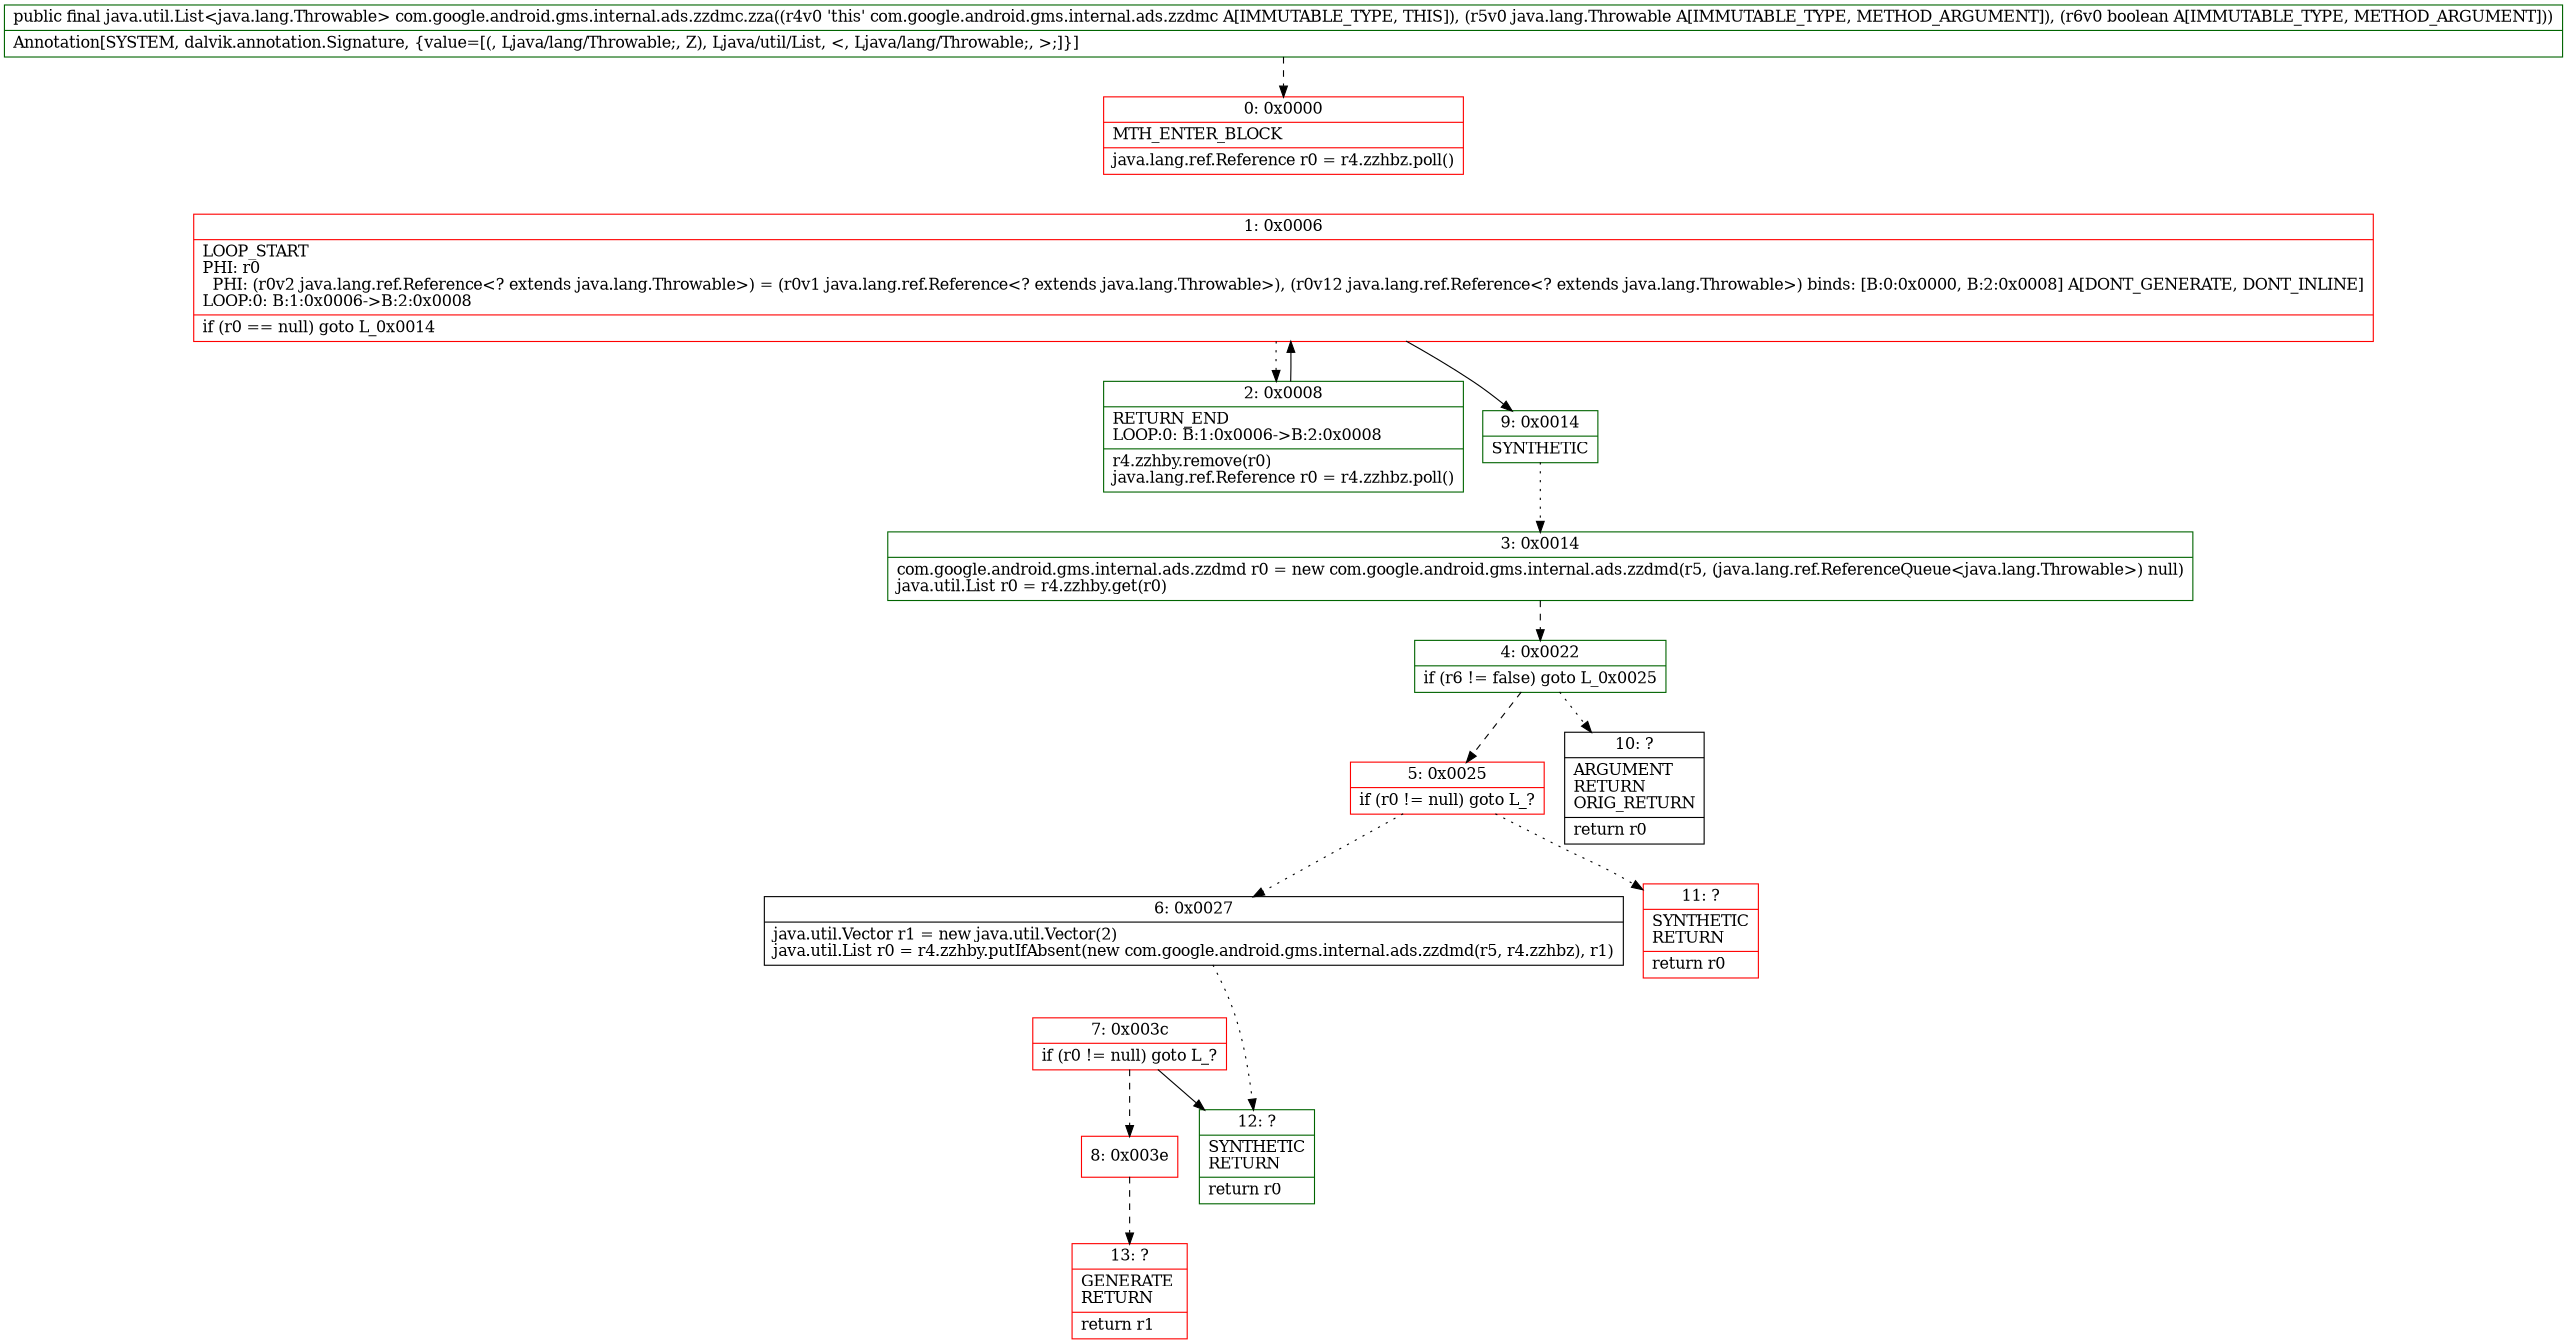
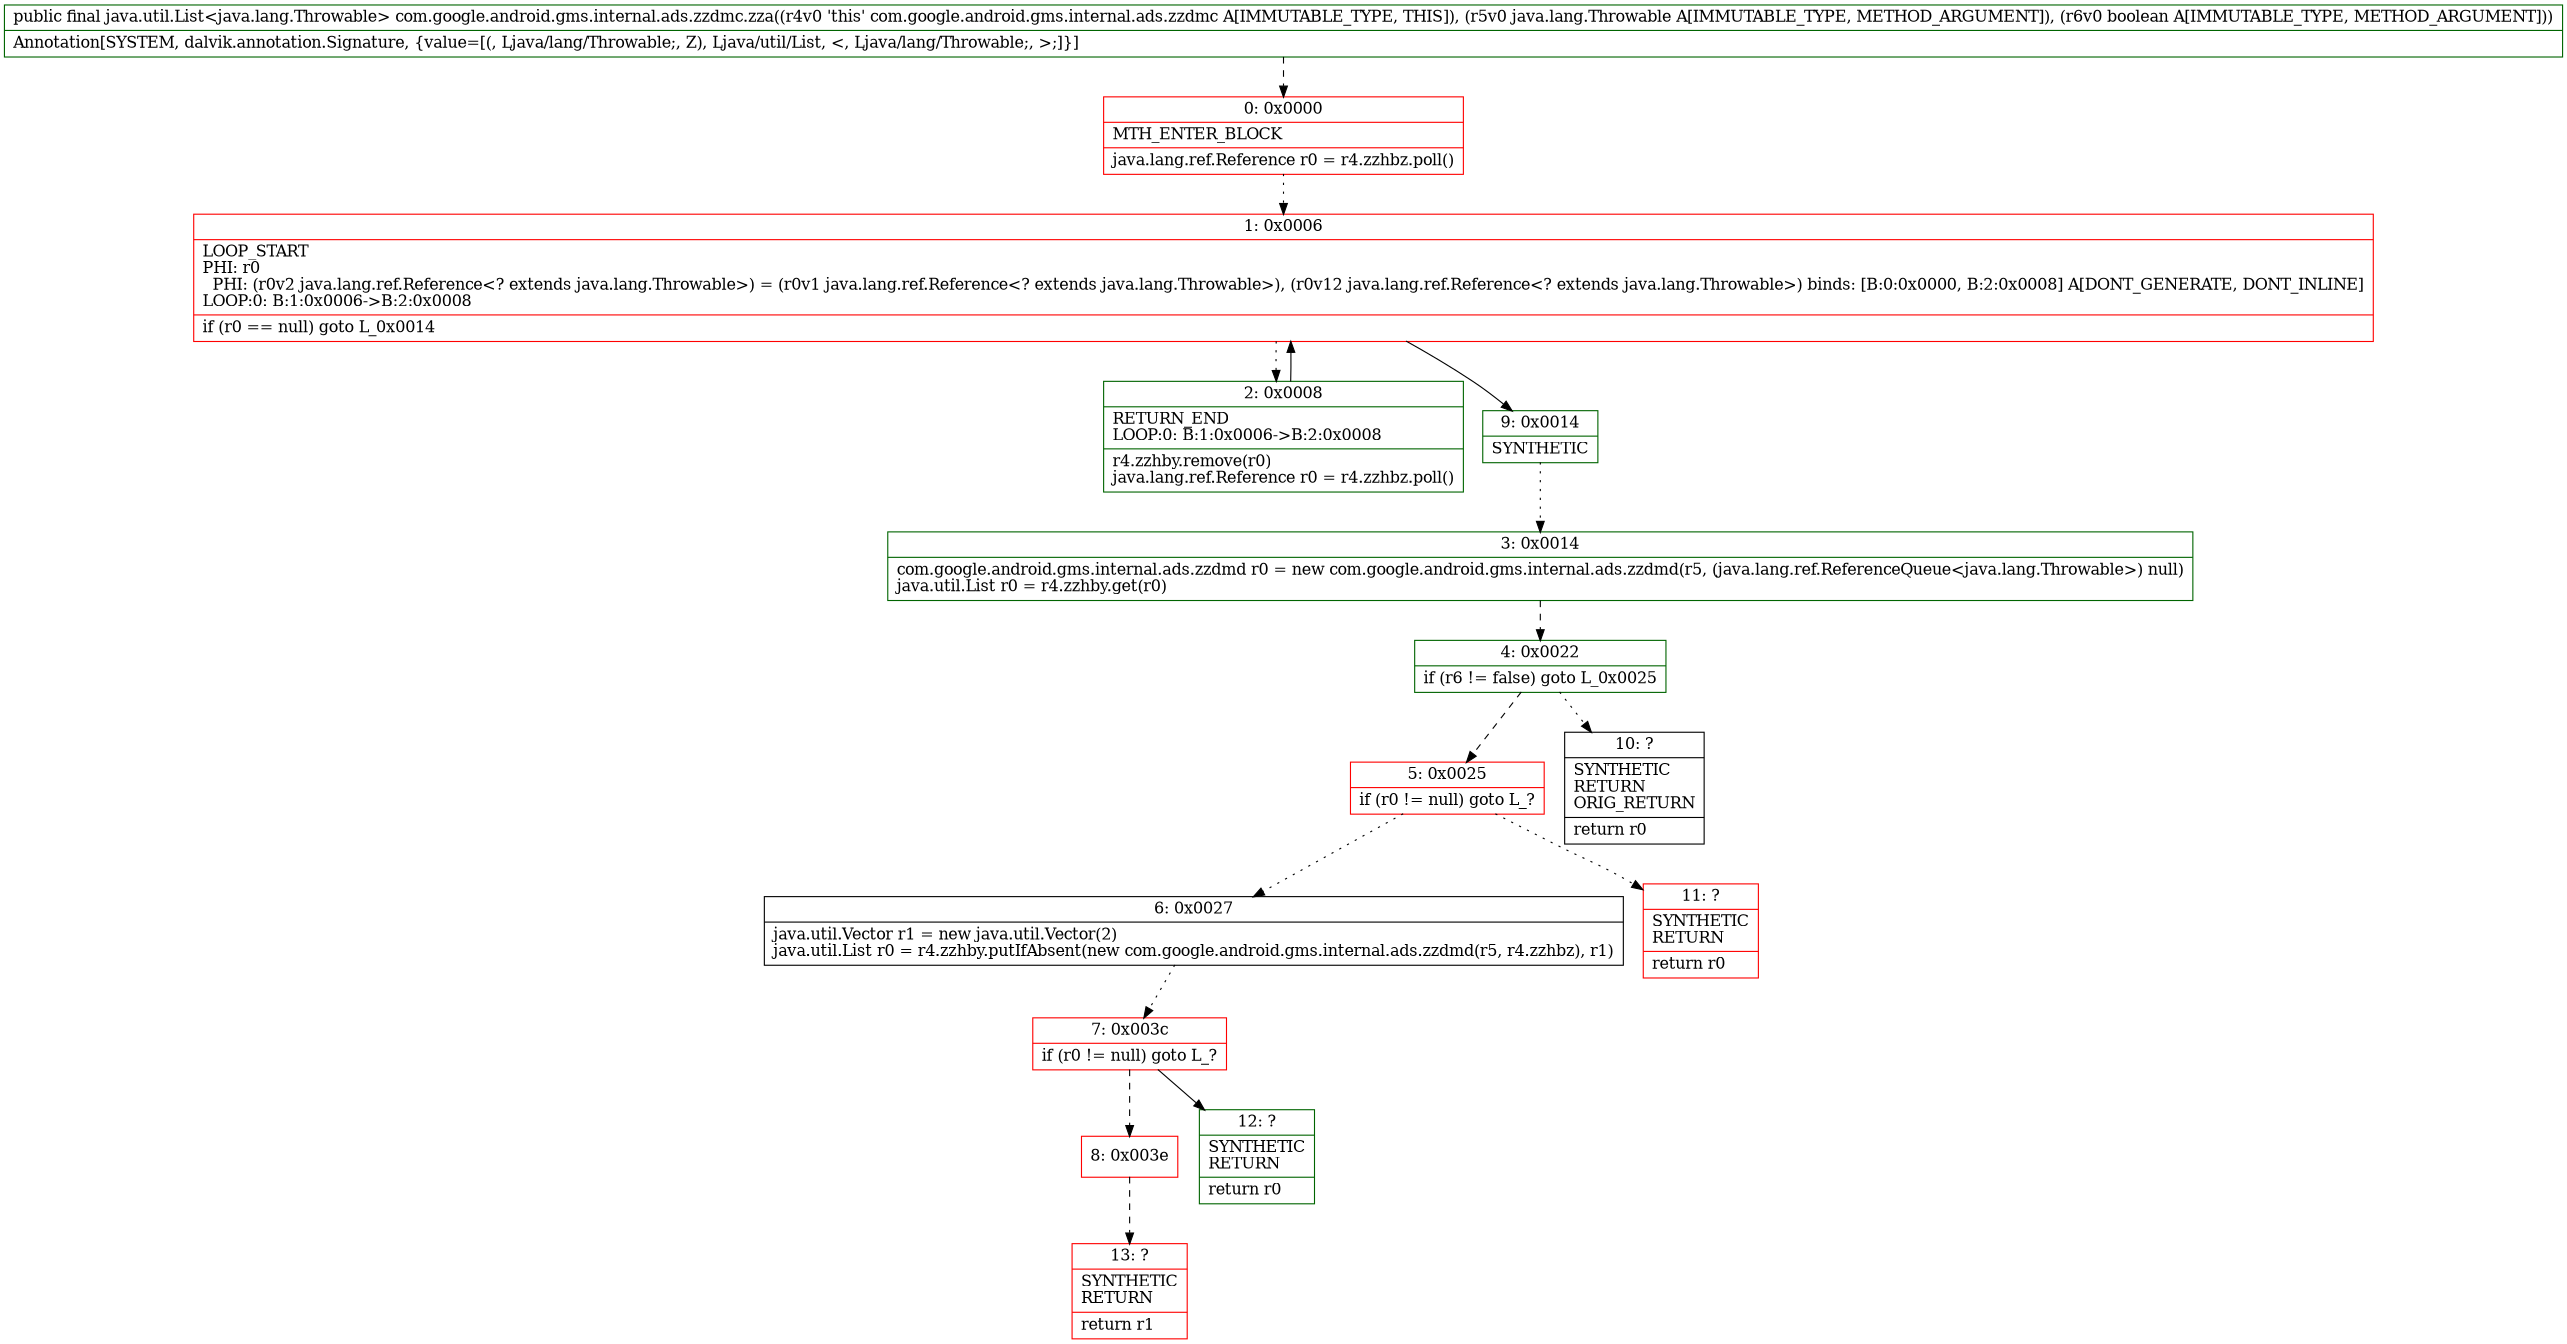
edge "0: 0x0000" -> "1: 0x0006": added
node "10: ?": text "ARGUMENT" -> "SYNTHETIC"
edge "6: 0x0027" -> "12: ?": now "6: 0x0027" -> "7: 0x003c"
node "13: ?": text "GENERATE" -> "SYNTHETIC"
